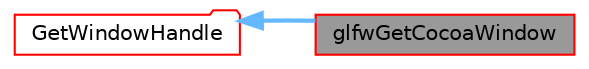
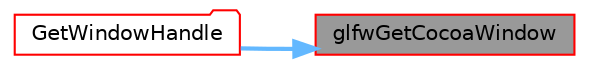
edge "glfwGetCocoaWindow" -> "GetWindowHandle": reversed
